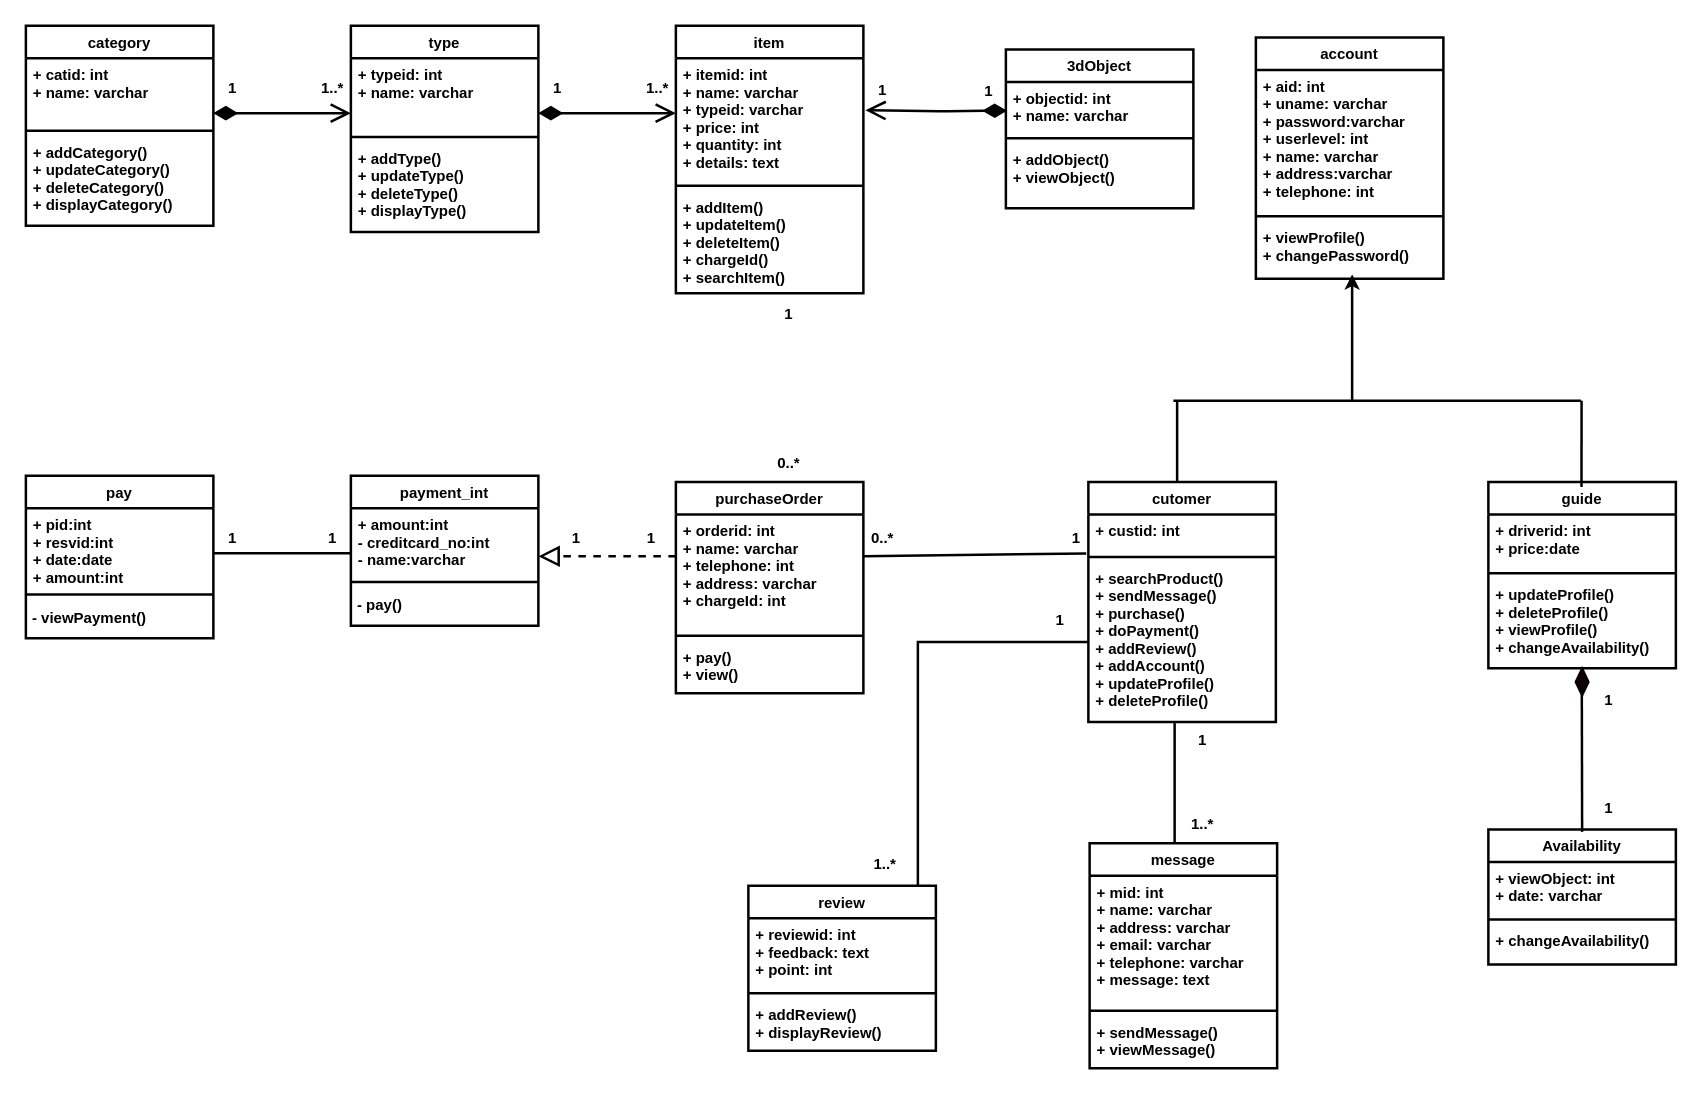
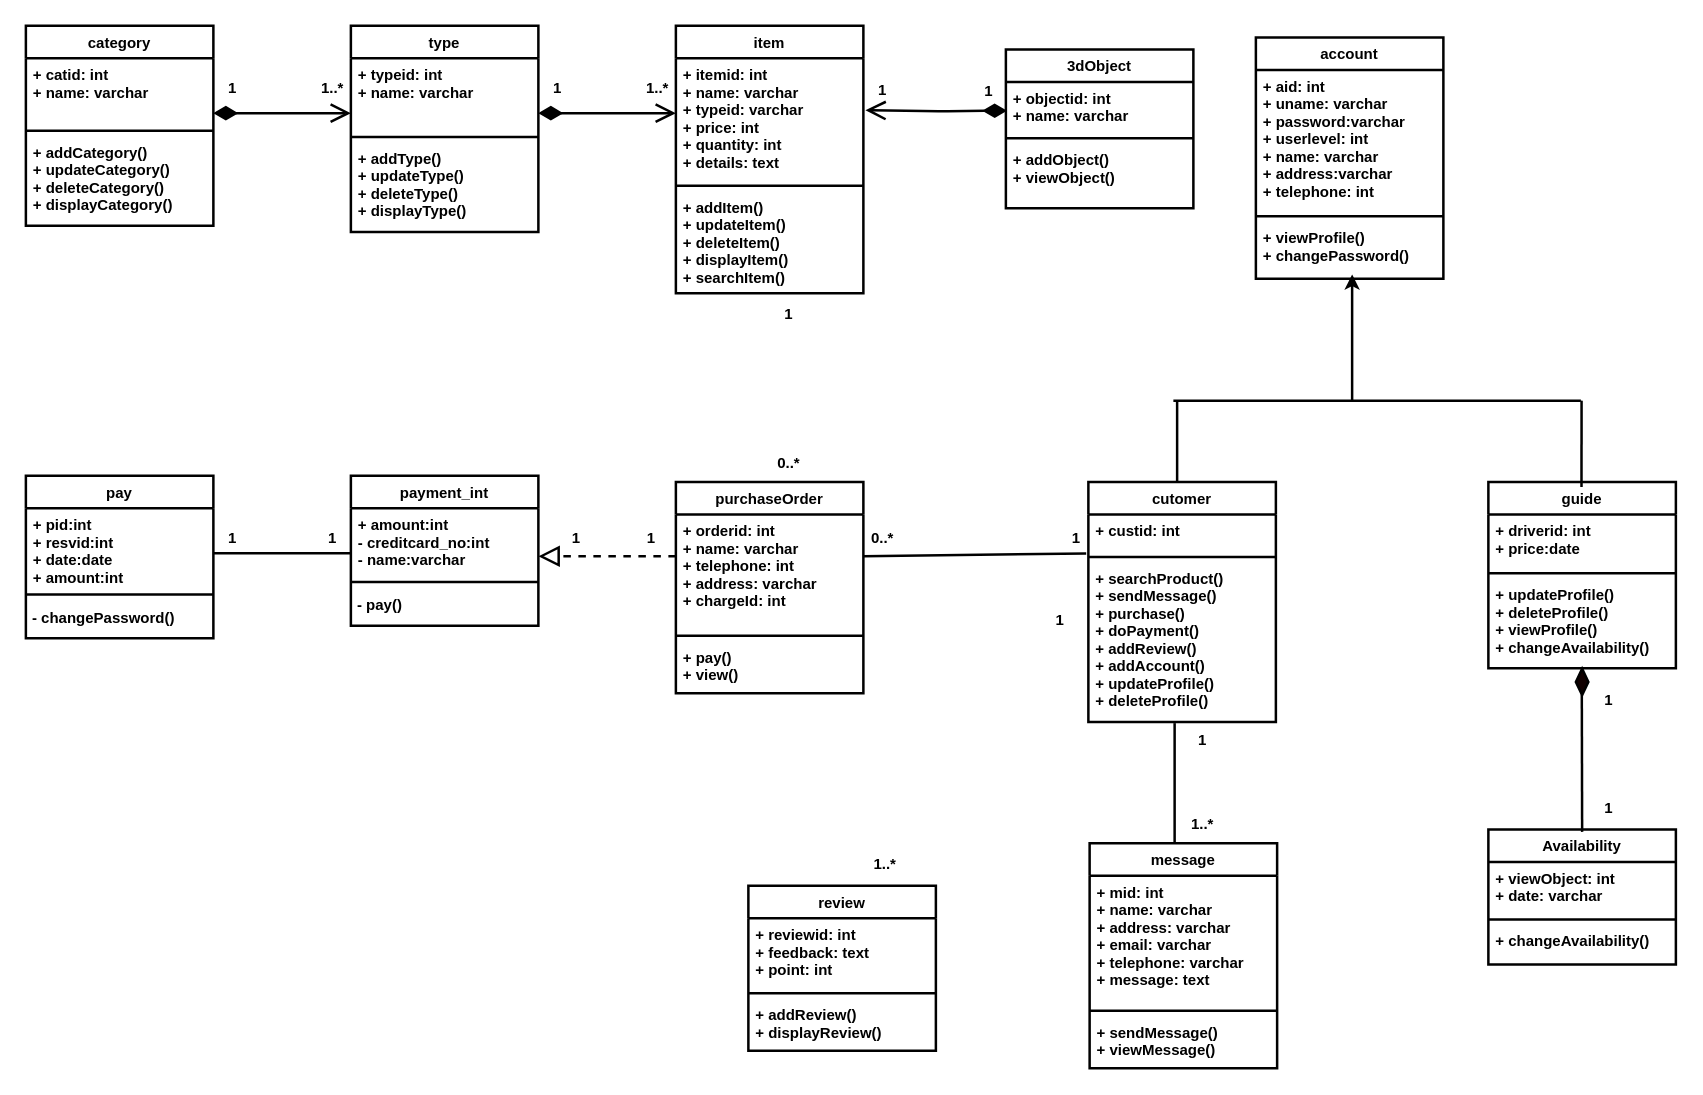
node "+ addItem() + updateItem() + deleteItem() + chargeId() + searchItem()": label "+ addItem() + updateItem() + deleteItem() + chargeId() + searchItem()" -> "+ addItem() + updateItem() + deleteItem() + displayItem() + searchItem()"
node "- viewPayment()": label "- viewPayment()" -> "- changePassword()"
edge "+ searchProduct() + sendMessage() + purchase() + doPayment() + addReview() + addAccount() + updateProfile() + deleteProfile()" -> "review": removed
